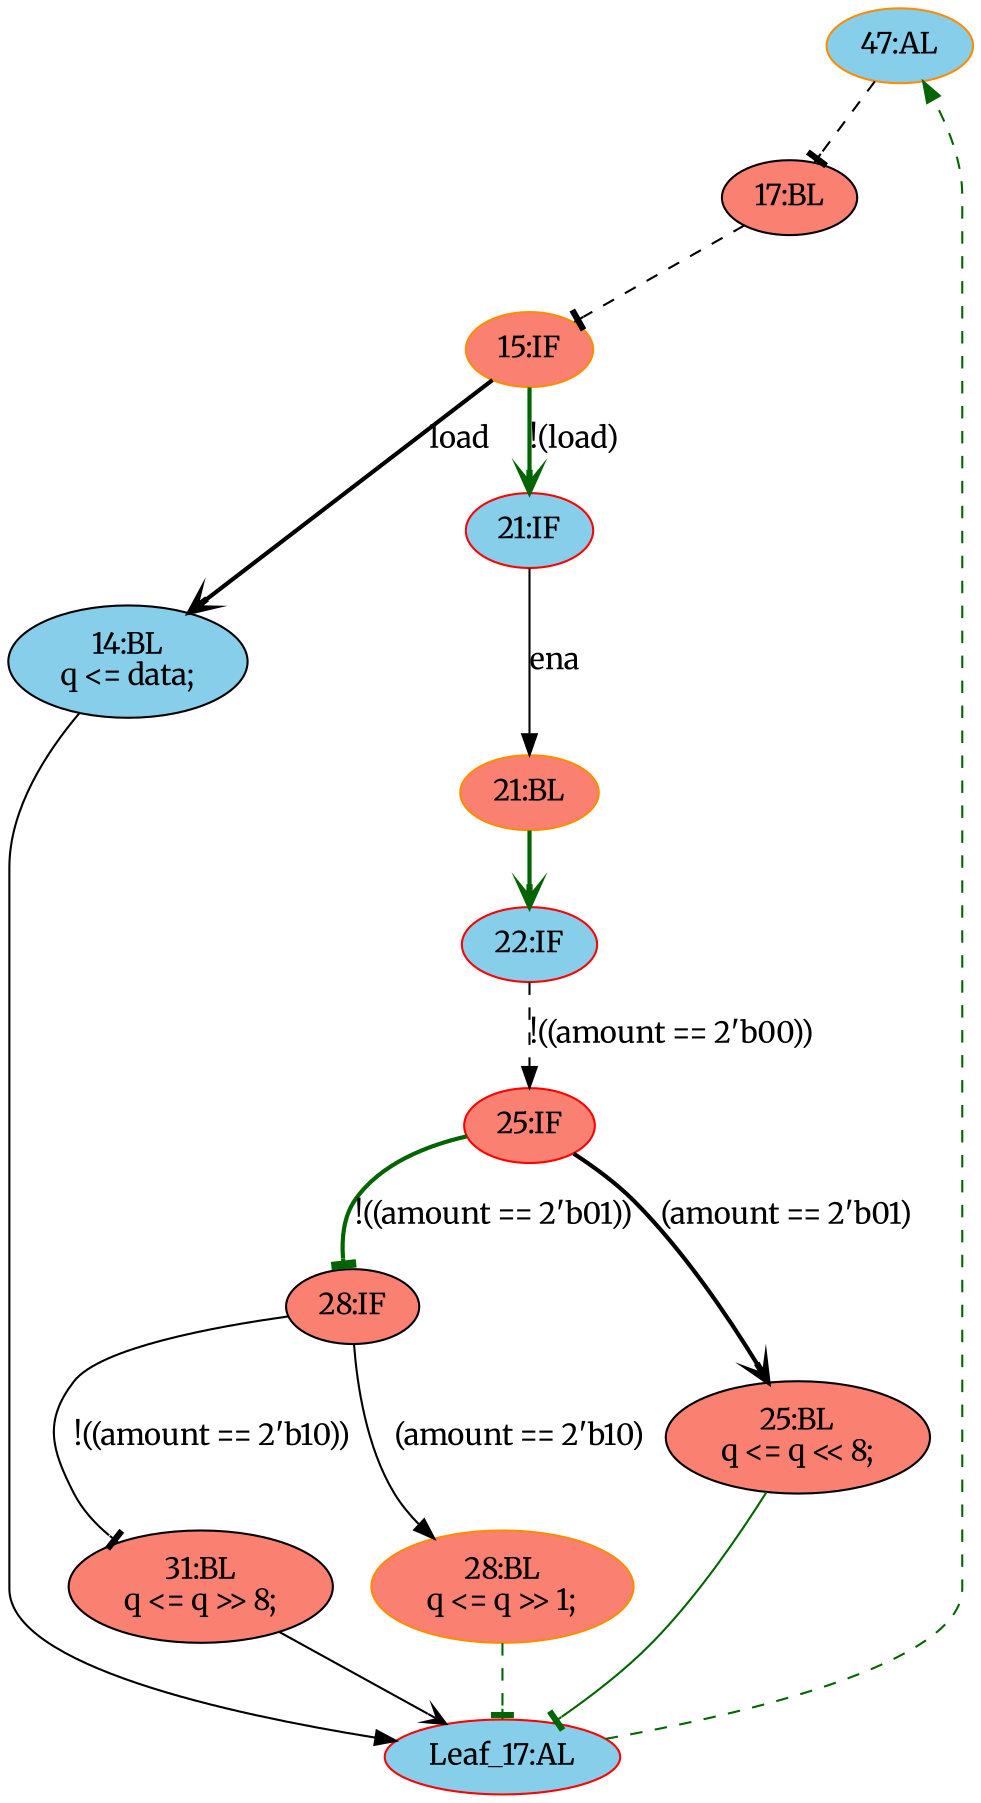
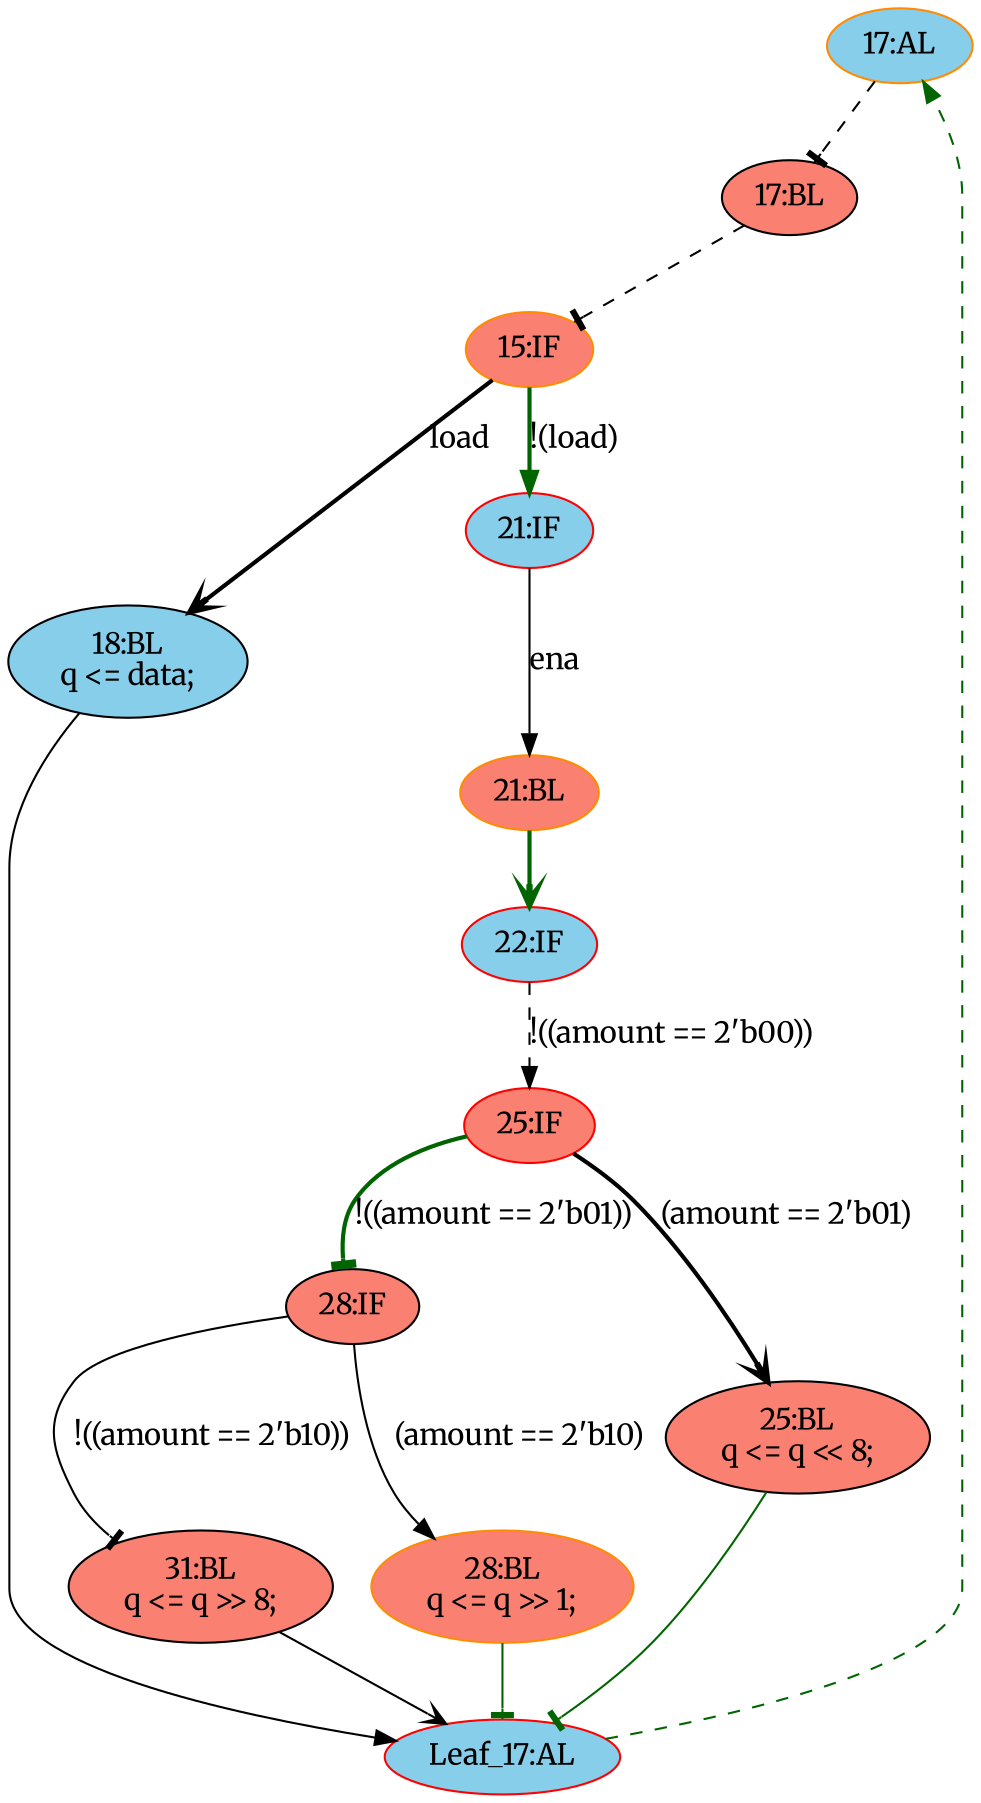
node "47:AL": label "47:AL" -> "17:AL"
edge "15:IF" -> "21:IF": arrowhead vee -> normal
node "14:BL q <= data;": label "14:BL q <= data;" -> "18:BL q <= data;"
edge "28:BL q <= q >> 1;" -> "Leaf_17:AL": style dashed -> solid
